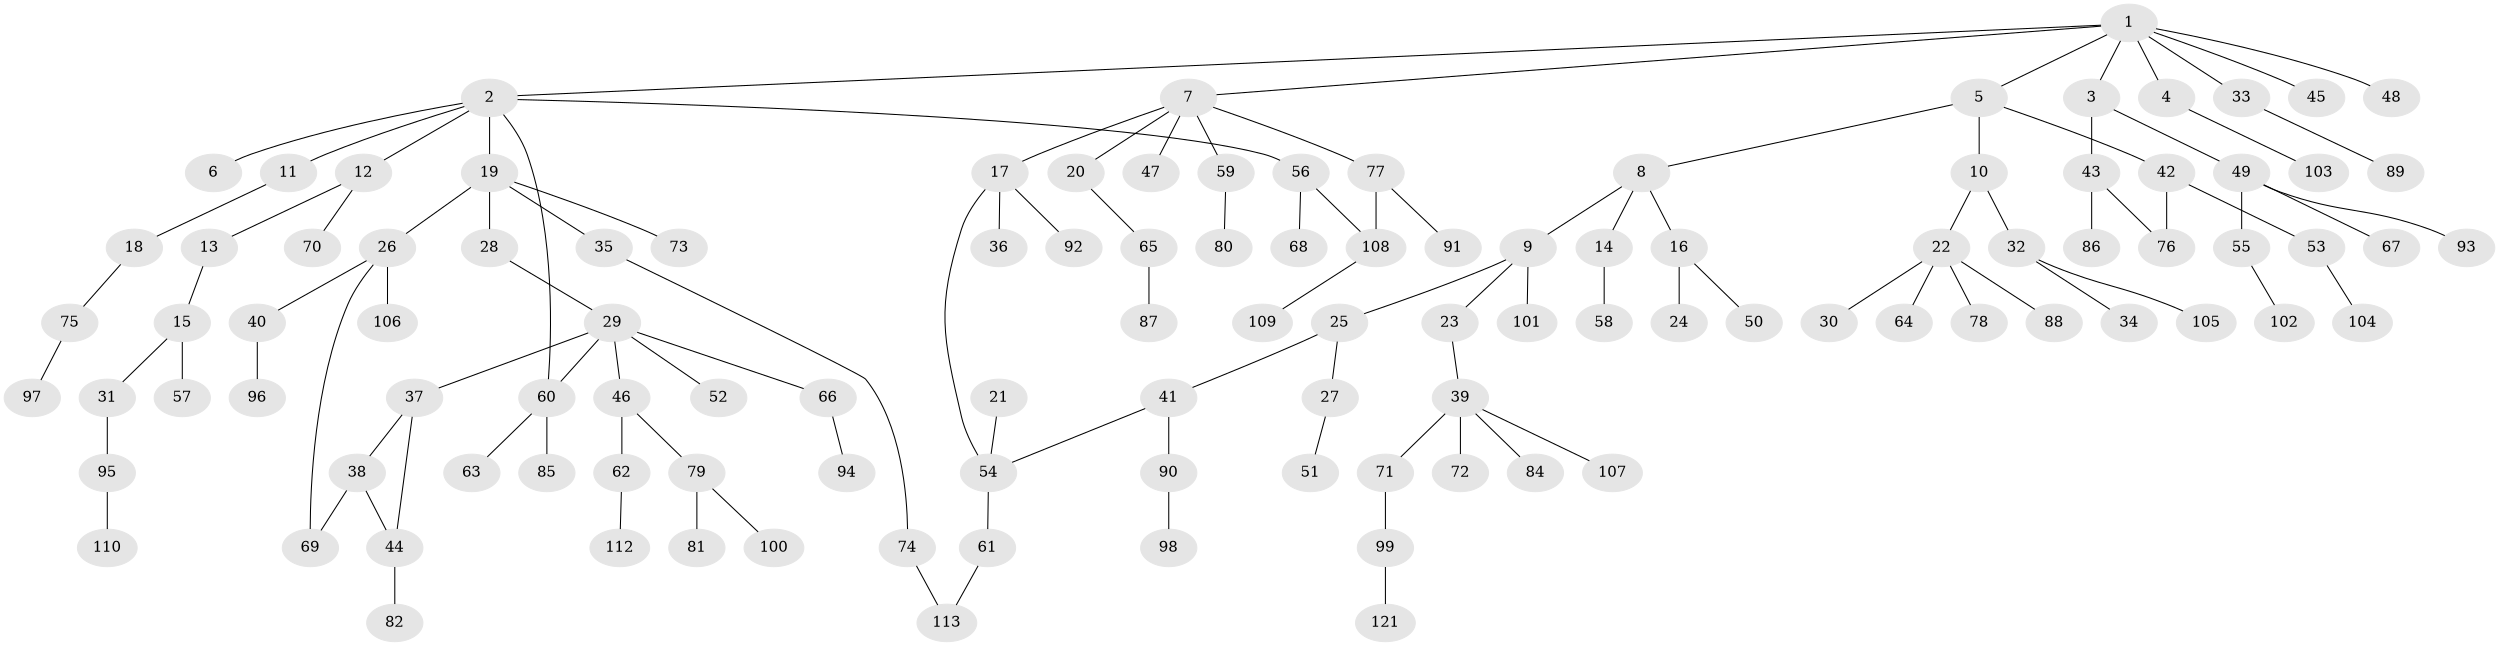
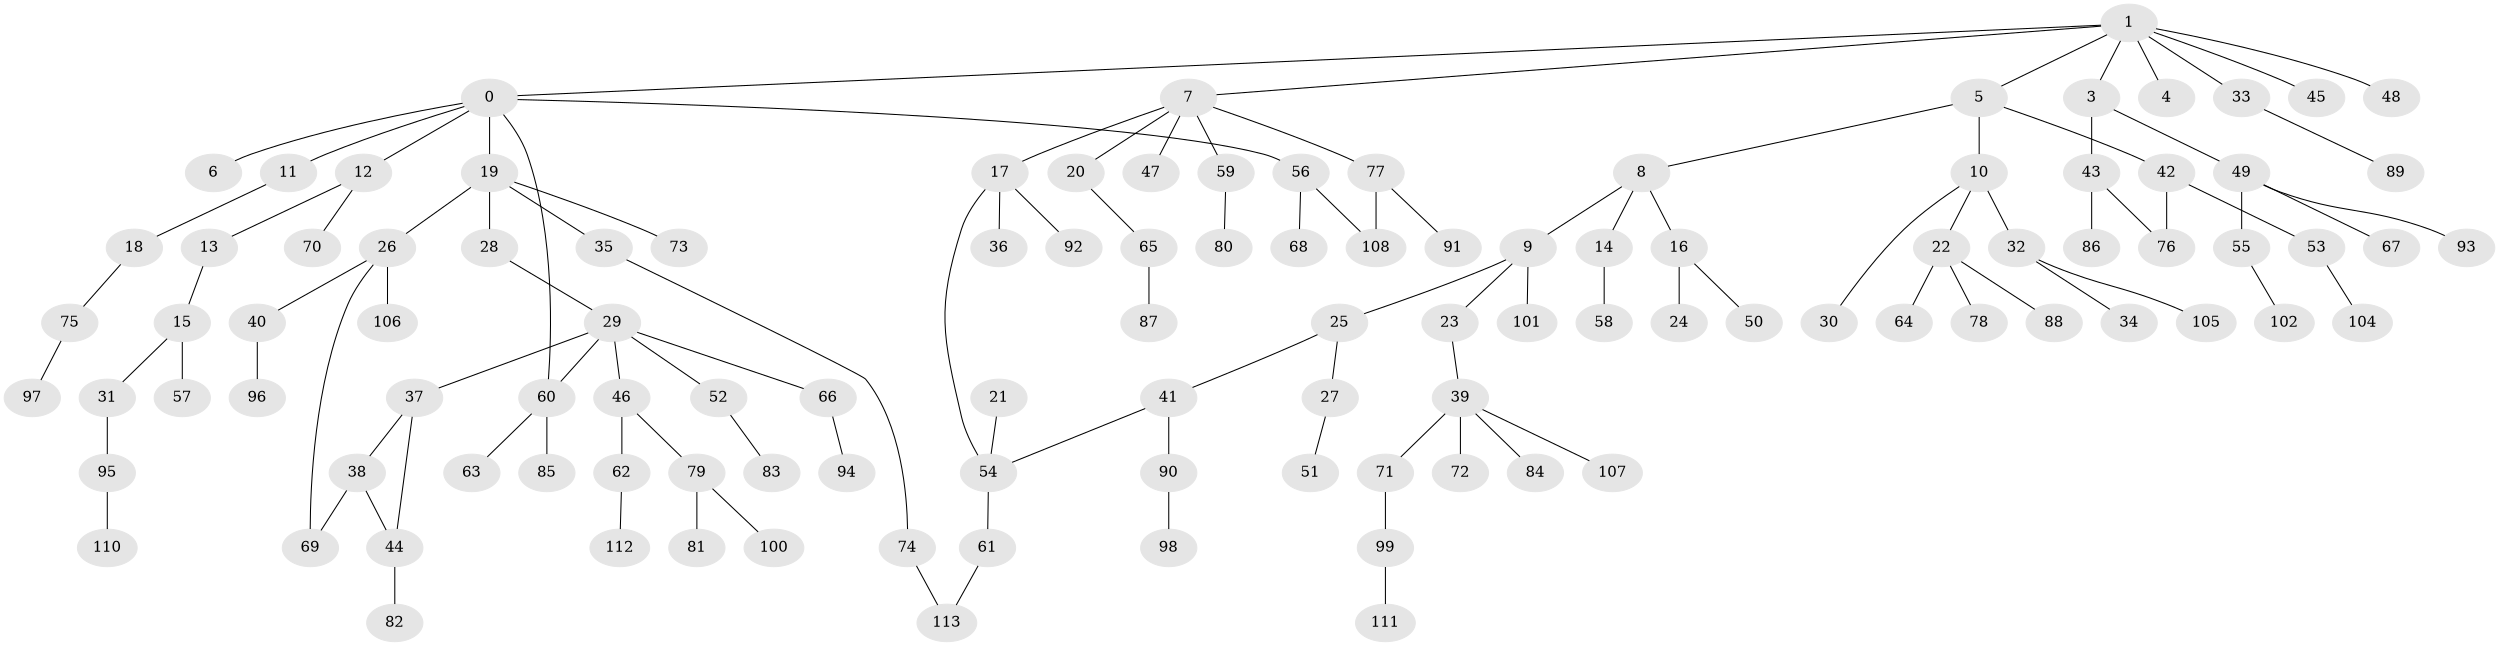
node "2": label "2" -> "0"
node "103": removed
edge "22" -- "30": now "10" -- "30"
node "109": removed
node "83": added
node "121": label "121" -> "111"
